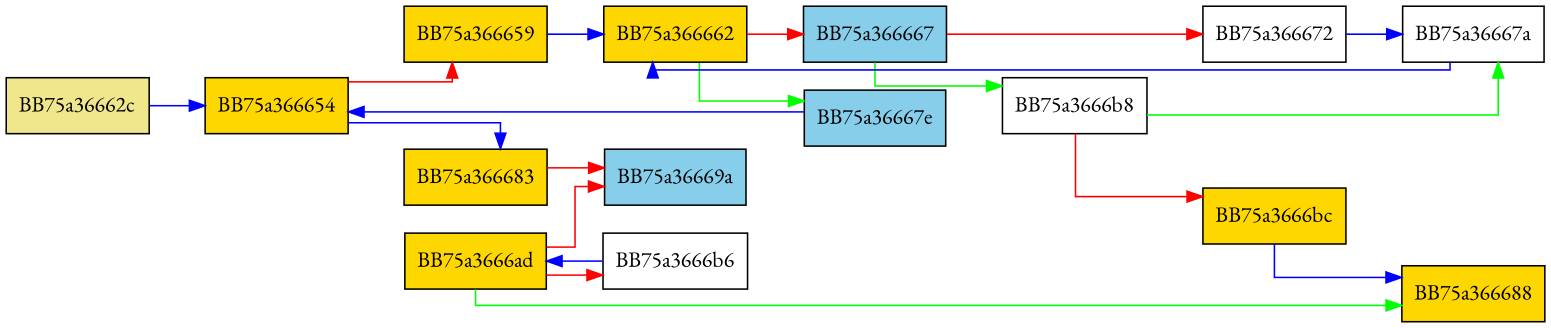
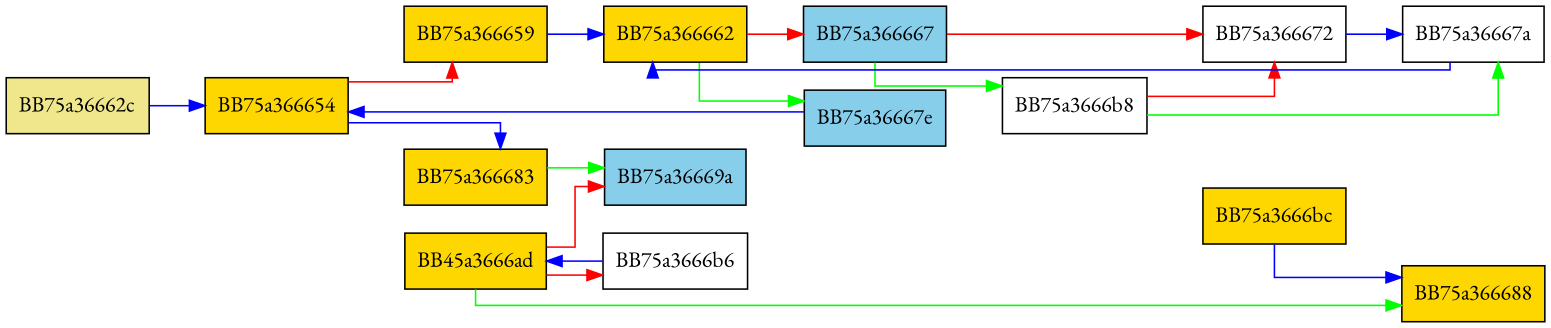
edge "BB75a366683" -> "BB75a36669a": color red -> green
edge "BB75a3666b8" -> "BB75a3666bc": now "BB75a3666b8" -> "BB75a366672"
node "BB75a3666ad": label "BB75a3666ad" -> "BB45a3666ad"
